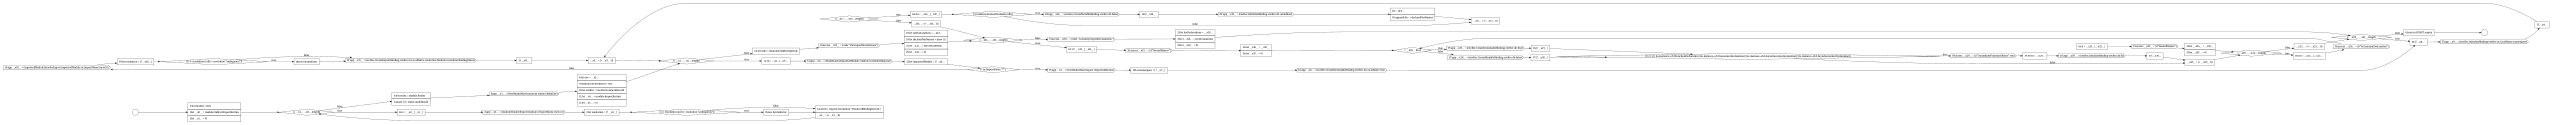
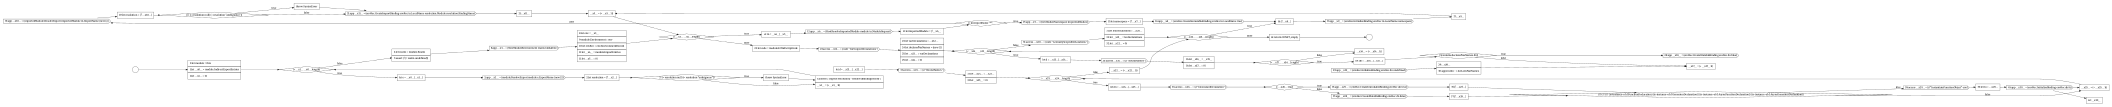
node "28:[! __x18__]": removed
edge "26:let __x16__ = __x15__" -> "(= __x26__ true)": now "26:let __x16__ = __x15__" -> "(< __x17__ __x16__.length)"
edge "40:__x30__" -> "__x25__ = (+ __x25__ 1i)": now "40:app __x30__ = (envRec.InitializeBinding envRec dn fo)" -> "__x25__ = (+ __x25__ 1i)"
node "8:let env = __x3__": text "12:let __x4__ = module.ImportEntries" -> "11:let __x4__ = module.ImportEntries"
